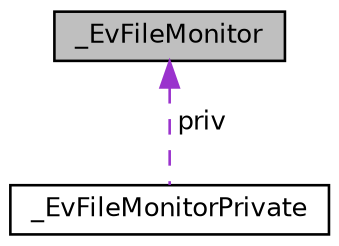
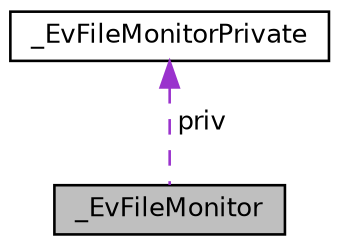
edge "_EvFileMonitorPrivate" -> "_EvFileMonitor": reversed
